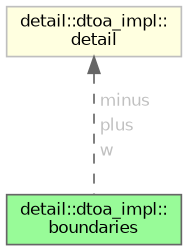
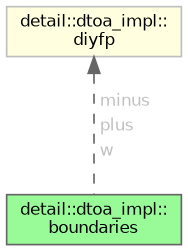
node "detail::dtoa_impl:: detail": label "detail::dtoa_impl:: detail" -> "detail::dtoa_impl:: diyfp"
